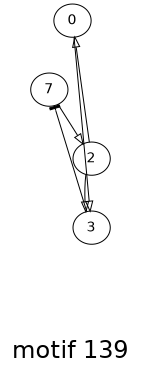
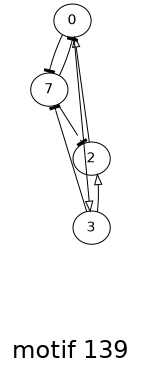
edge "0" -> "7": added
edge "7" -> "0": added
edge "7" -> "2": arrowhead onormal -> tee
edge "2" -> "3": reversed
